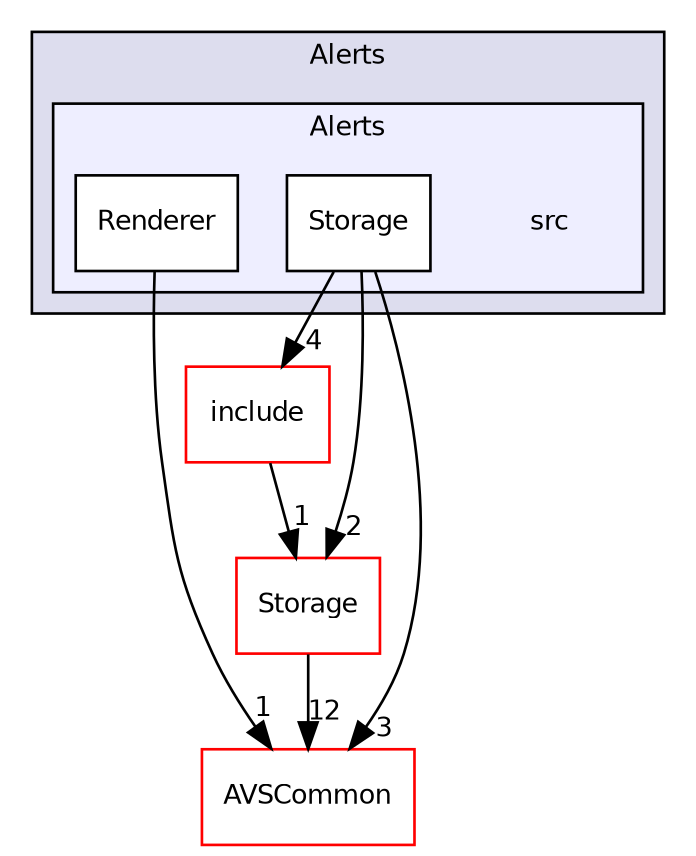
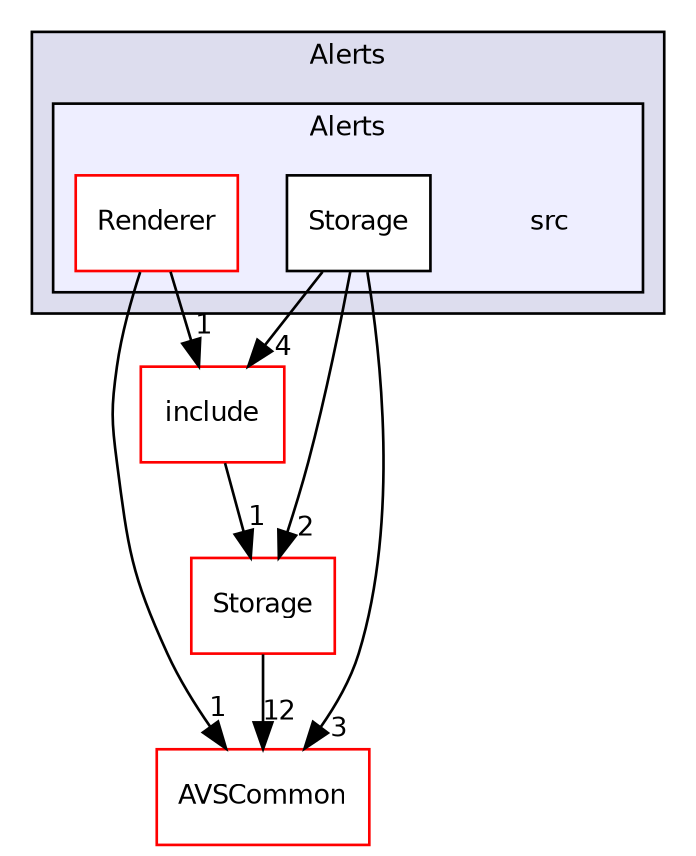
node "Renderer": color black -> red
edge "Renderer" -> "include": added
